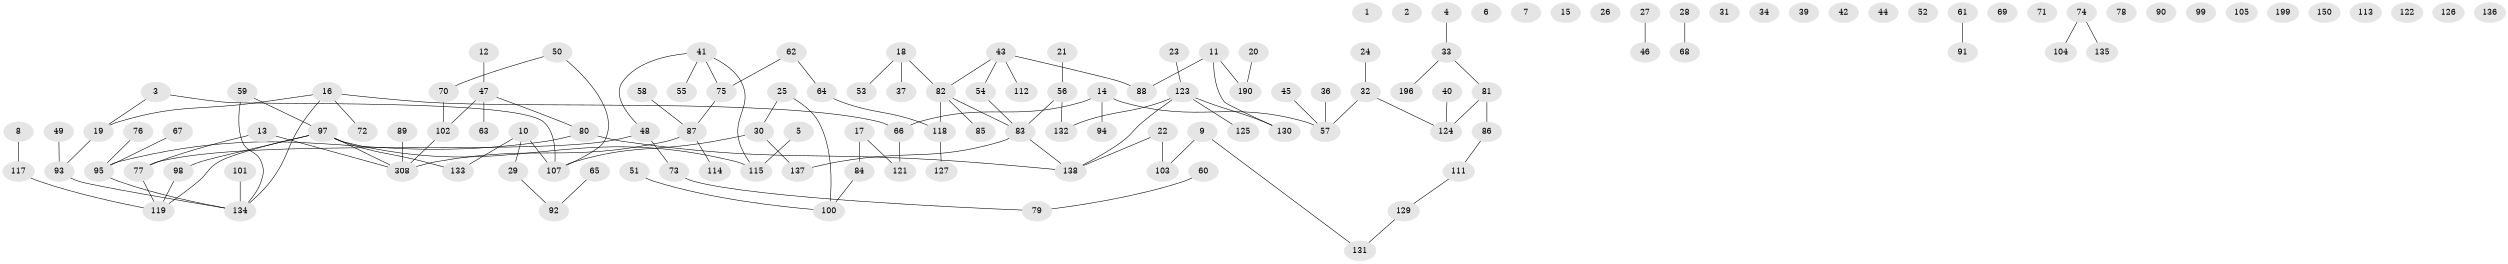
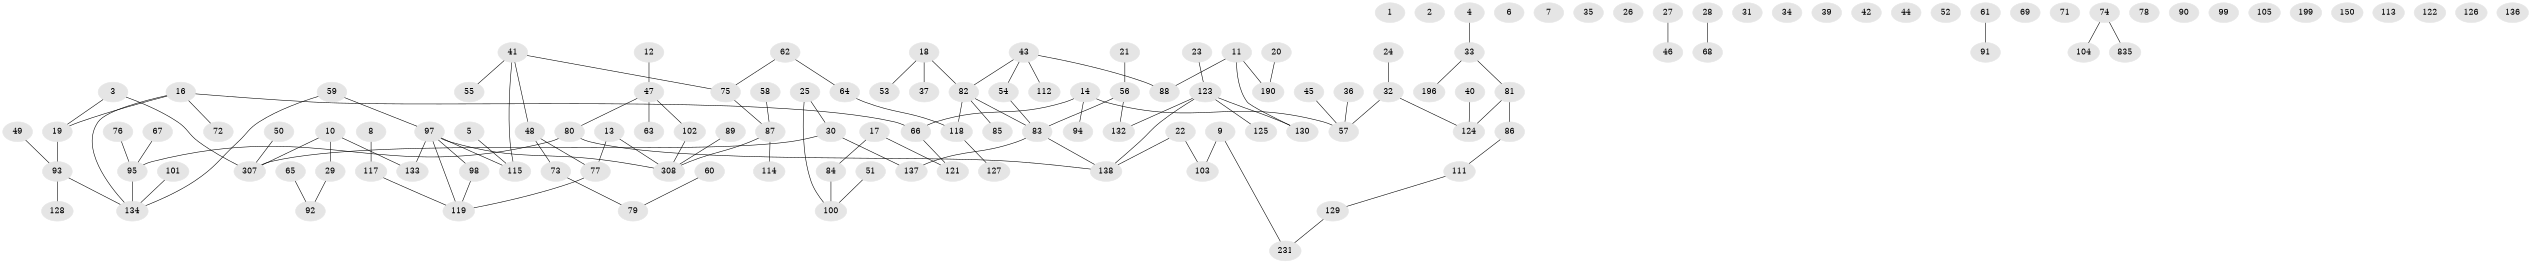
node "15": label "15" -> "35"
node "135": label "135" -> "835"
node "70": removed
node "107": label "107" -> "307"
node "128": added
node "131": label "131" -> "231"
